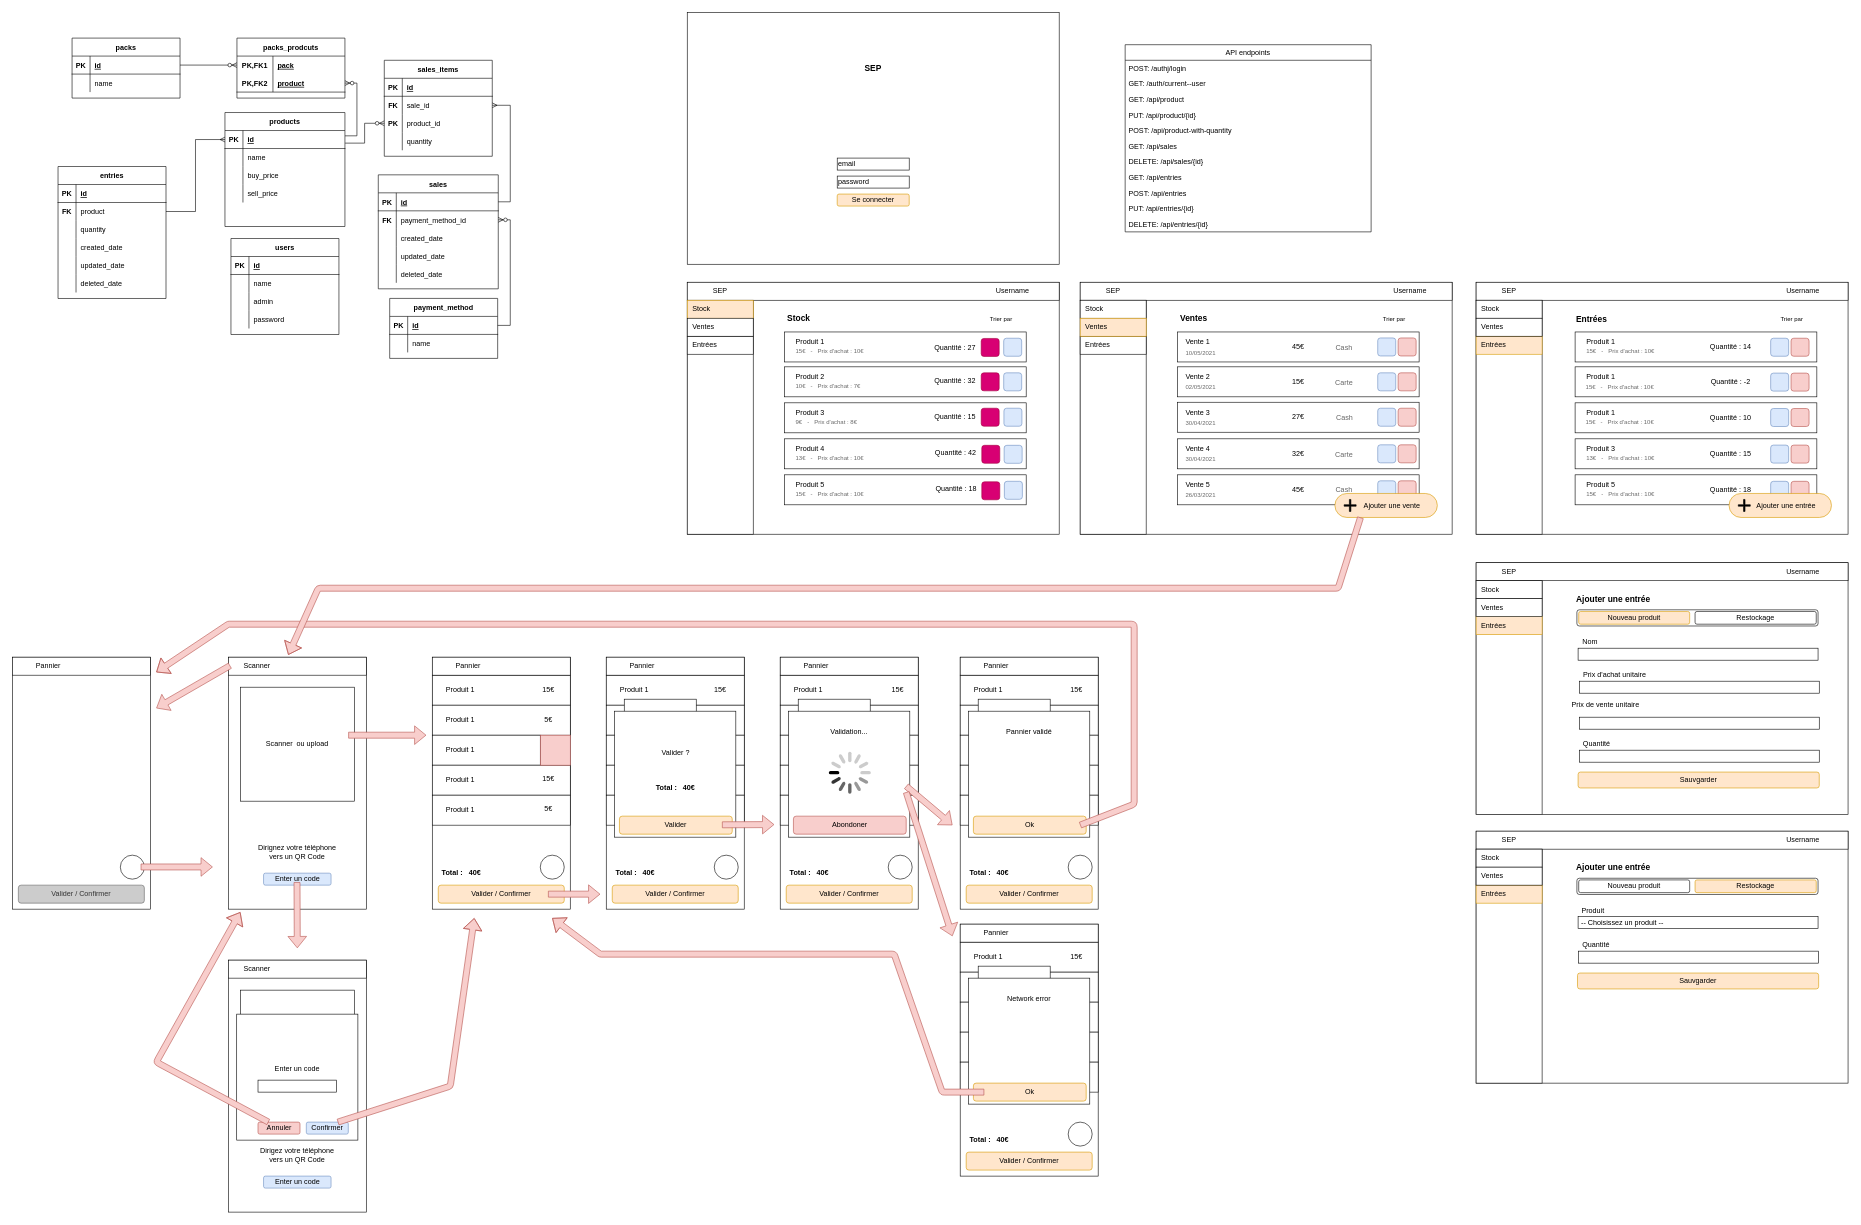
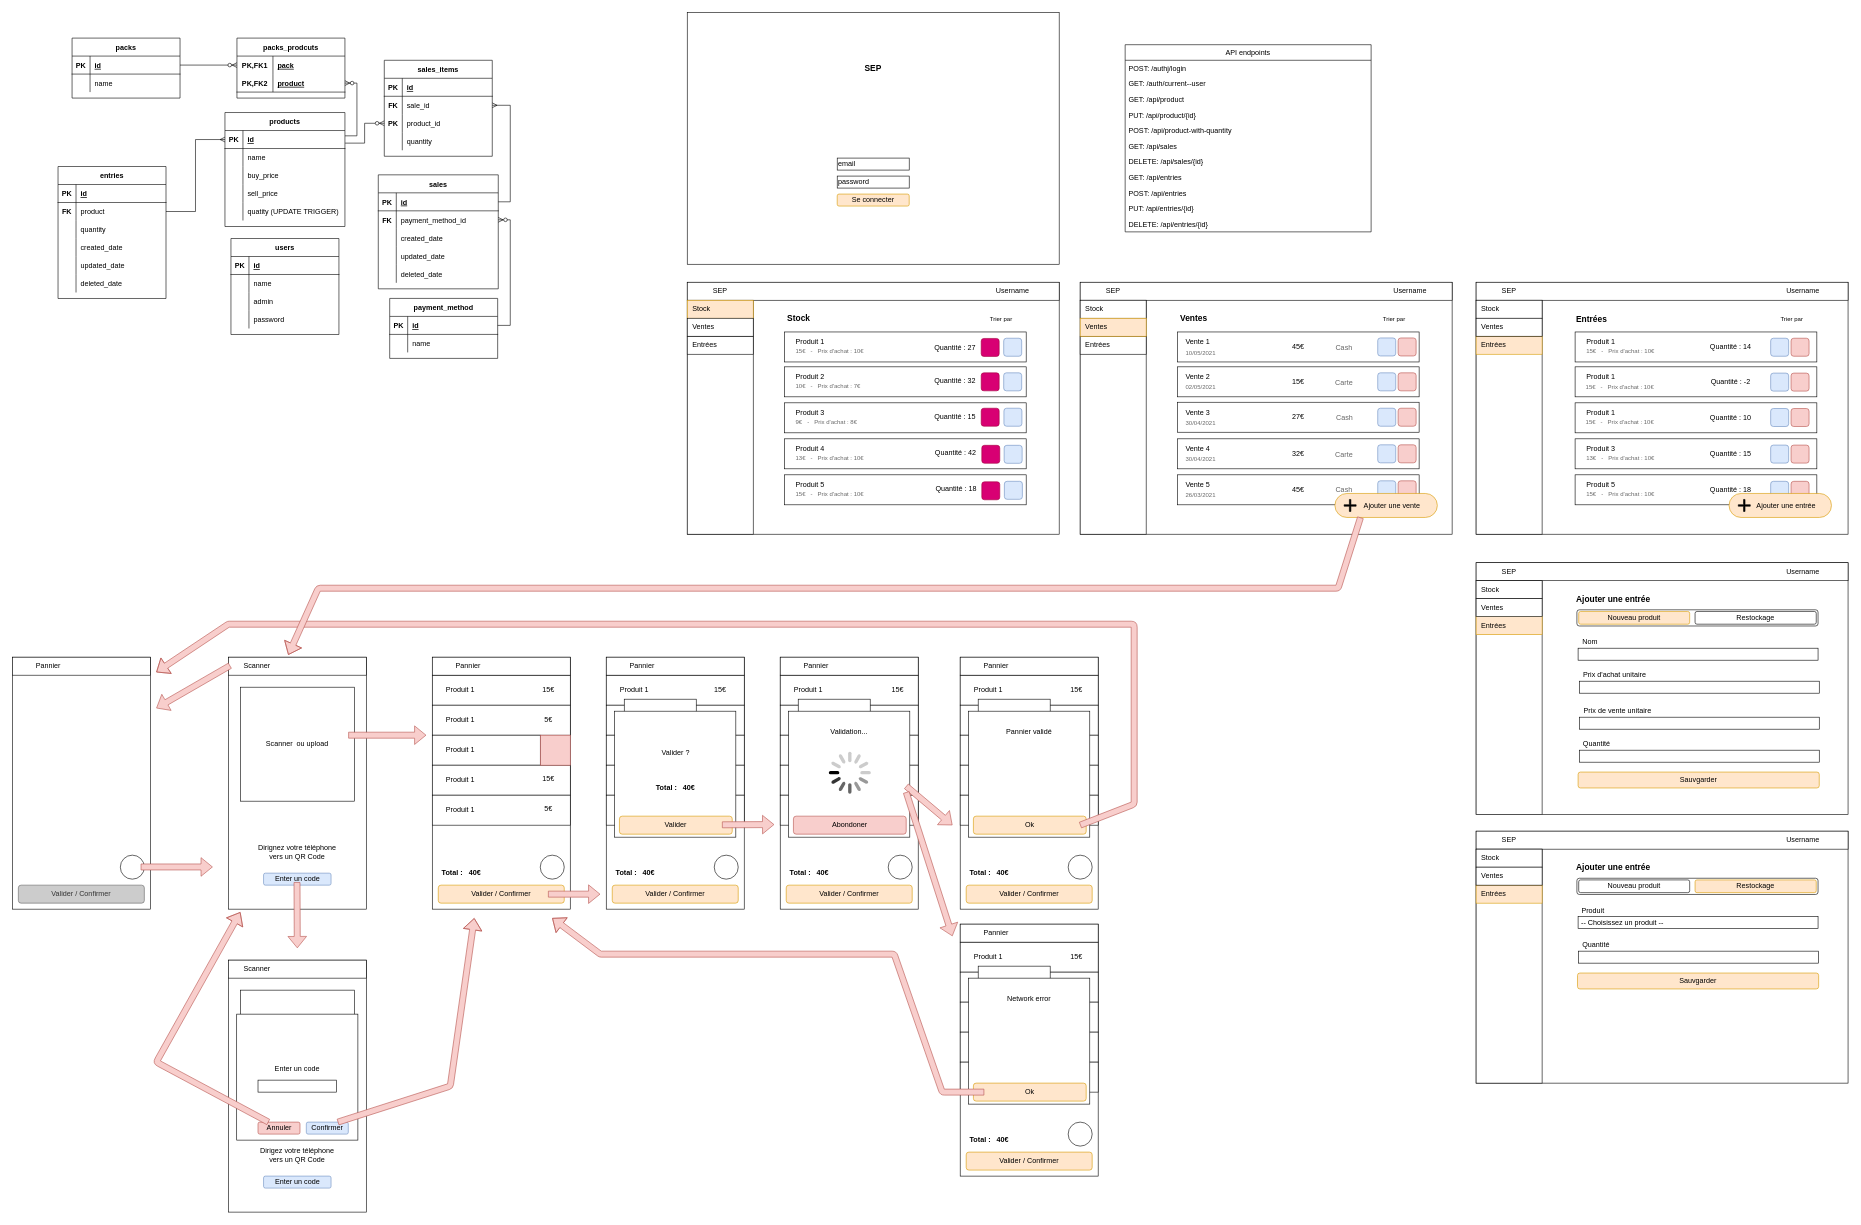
node "quatity (UPDATE TRIGGER)": added
node "Prix de vente unitaire": moved (1606, 705) -> (1618, 711)
